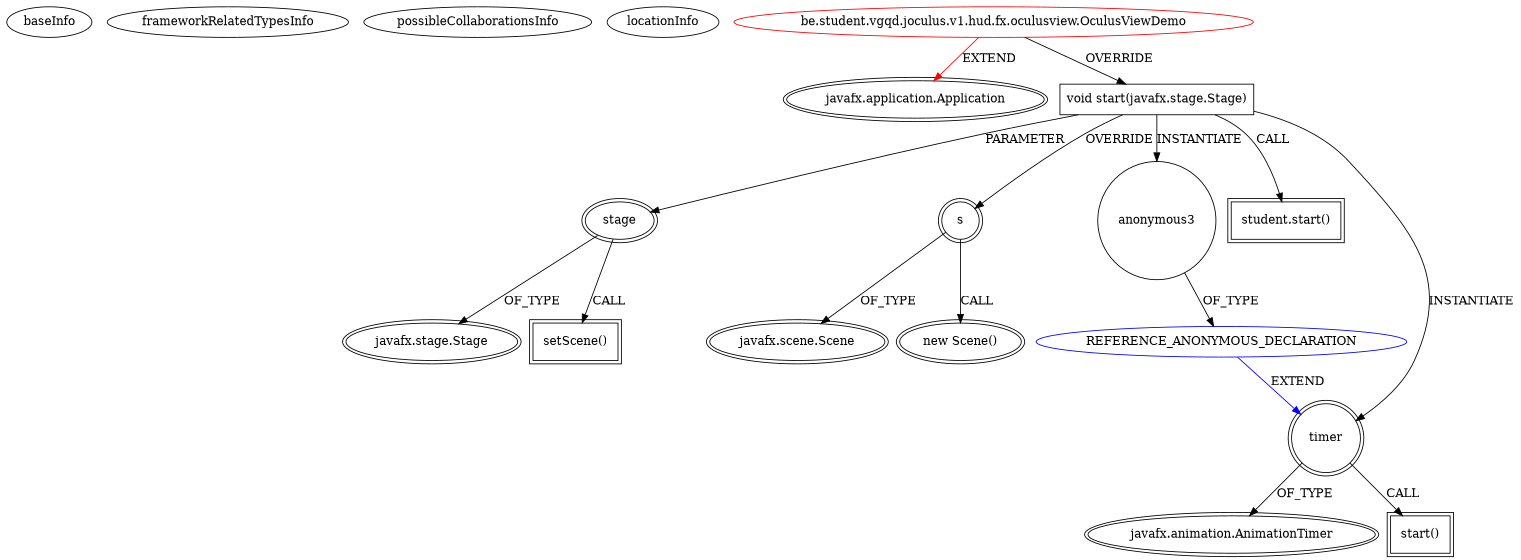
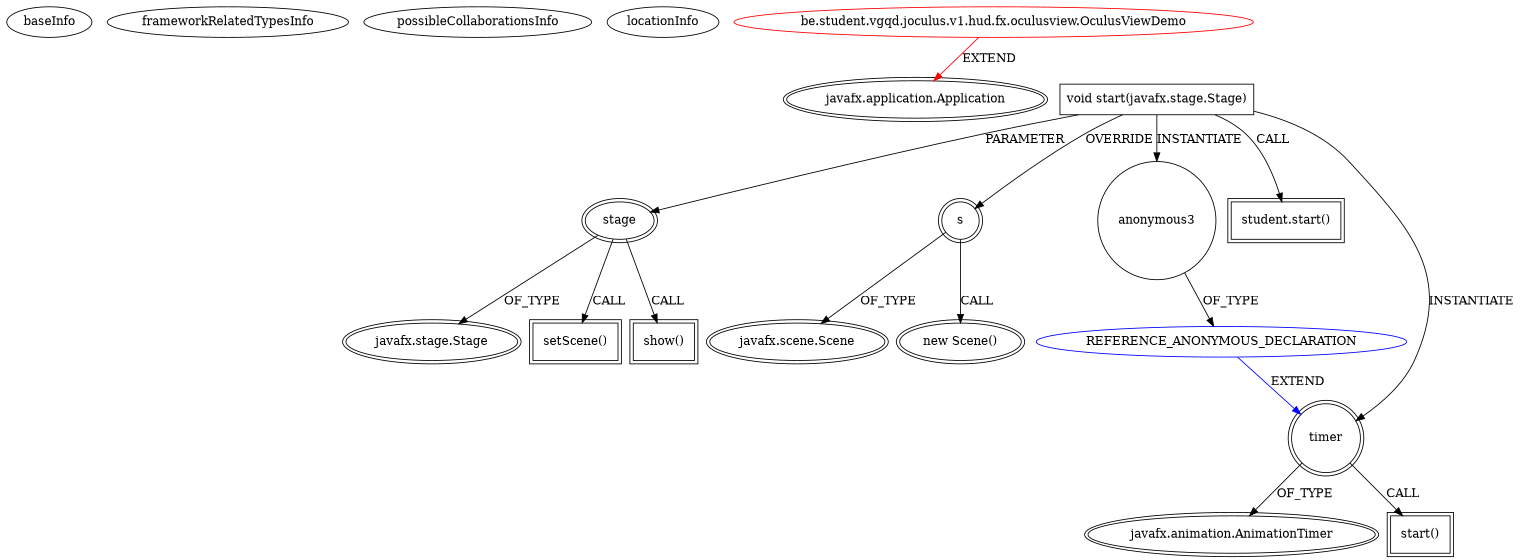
edge "be.student.vgqd.joculus.v1.hud.fx.oculusview.OculusViewDemo" -> "void start(javafx.stage.Stage)": removed, label "OVERRIDE"
node "show()": added
